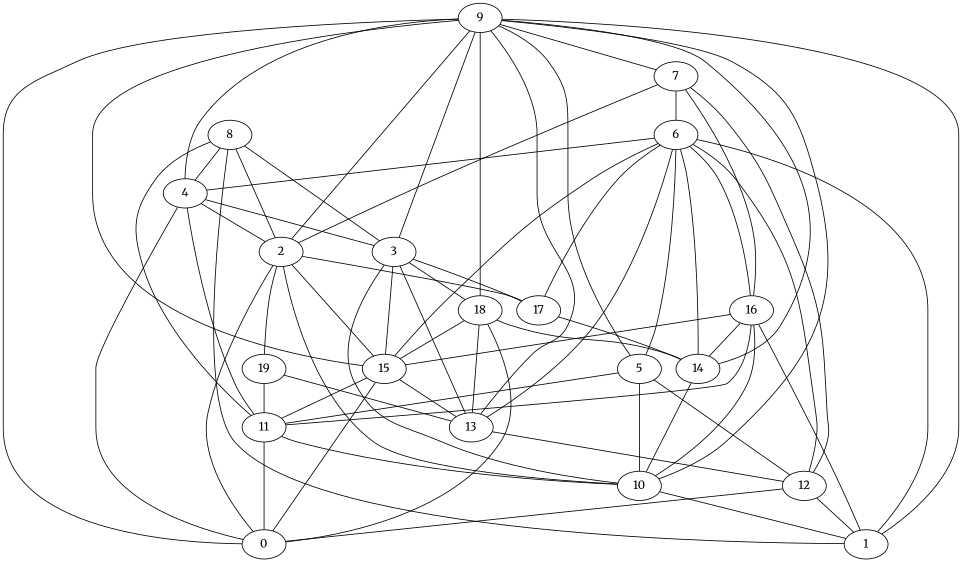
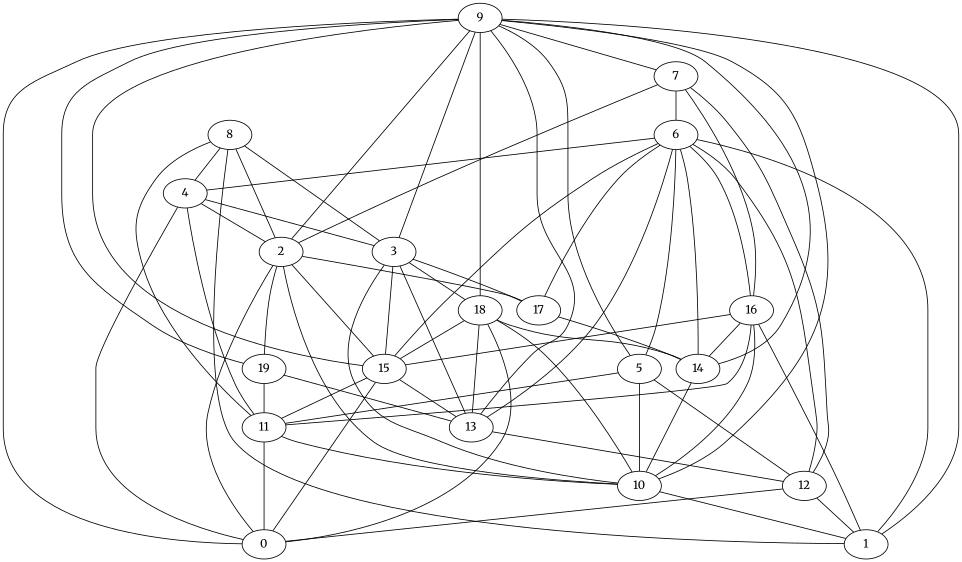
edge "9" -- "4": now "9" -- "19"
edge "18" -- "10": added
